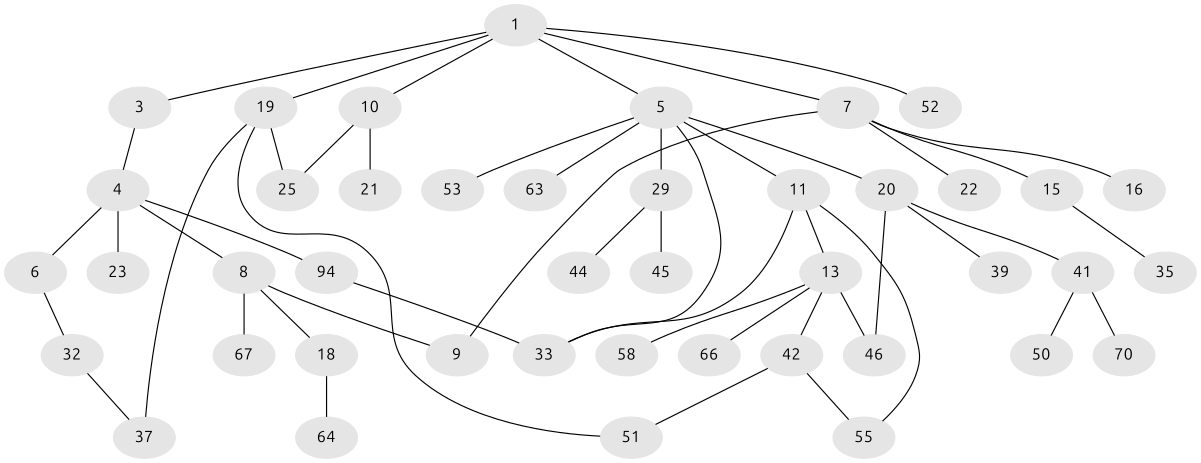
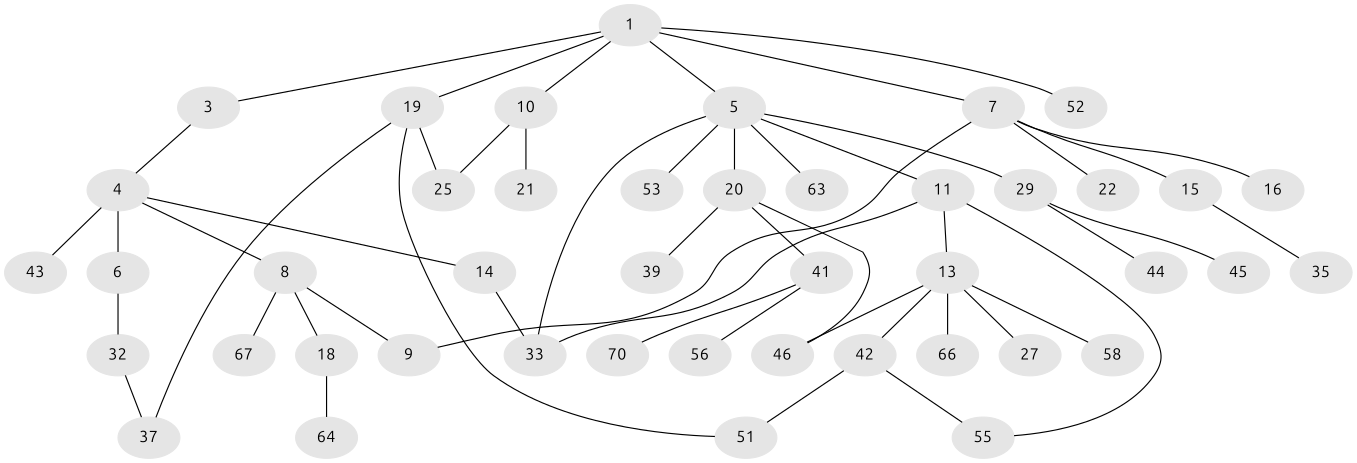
node "23": label "23" -> "43"
node "94": label "94" -> "14"
node "27": added
node "50": label "50" -> "56"
